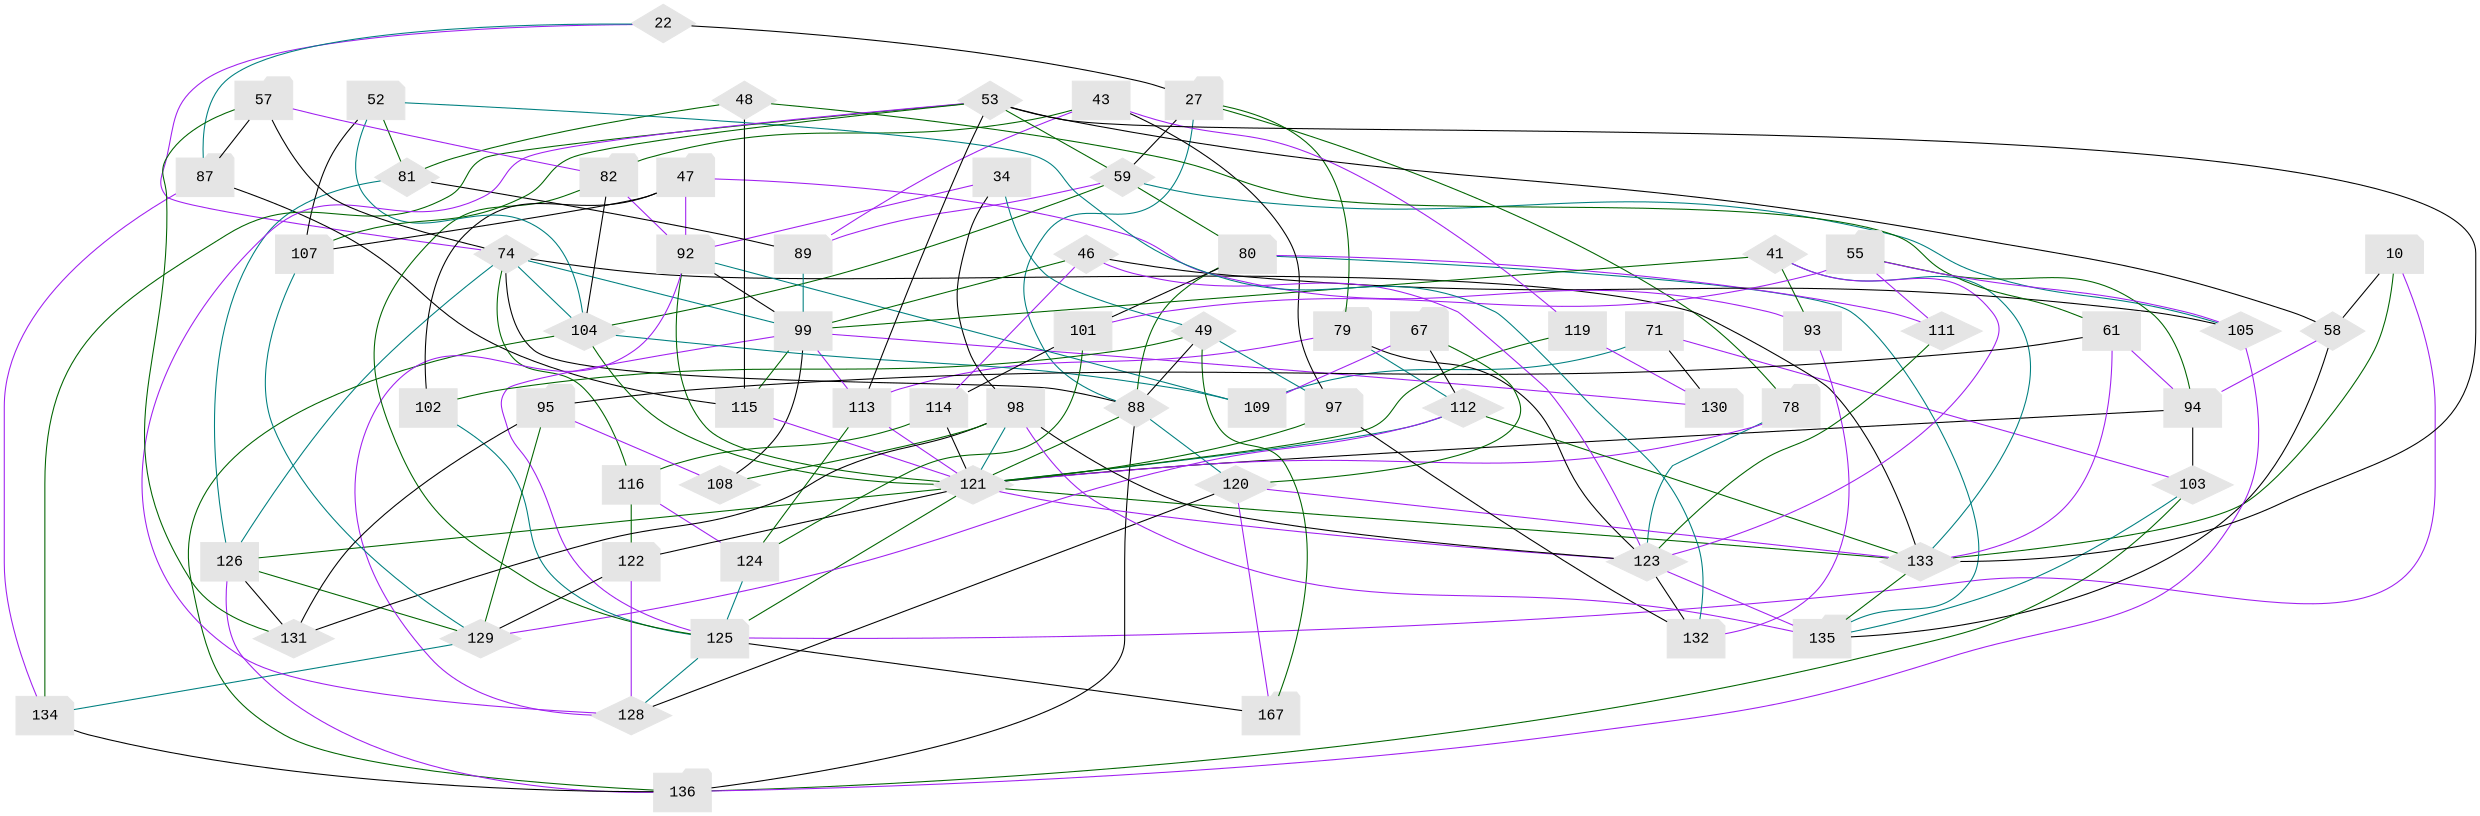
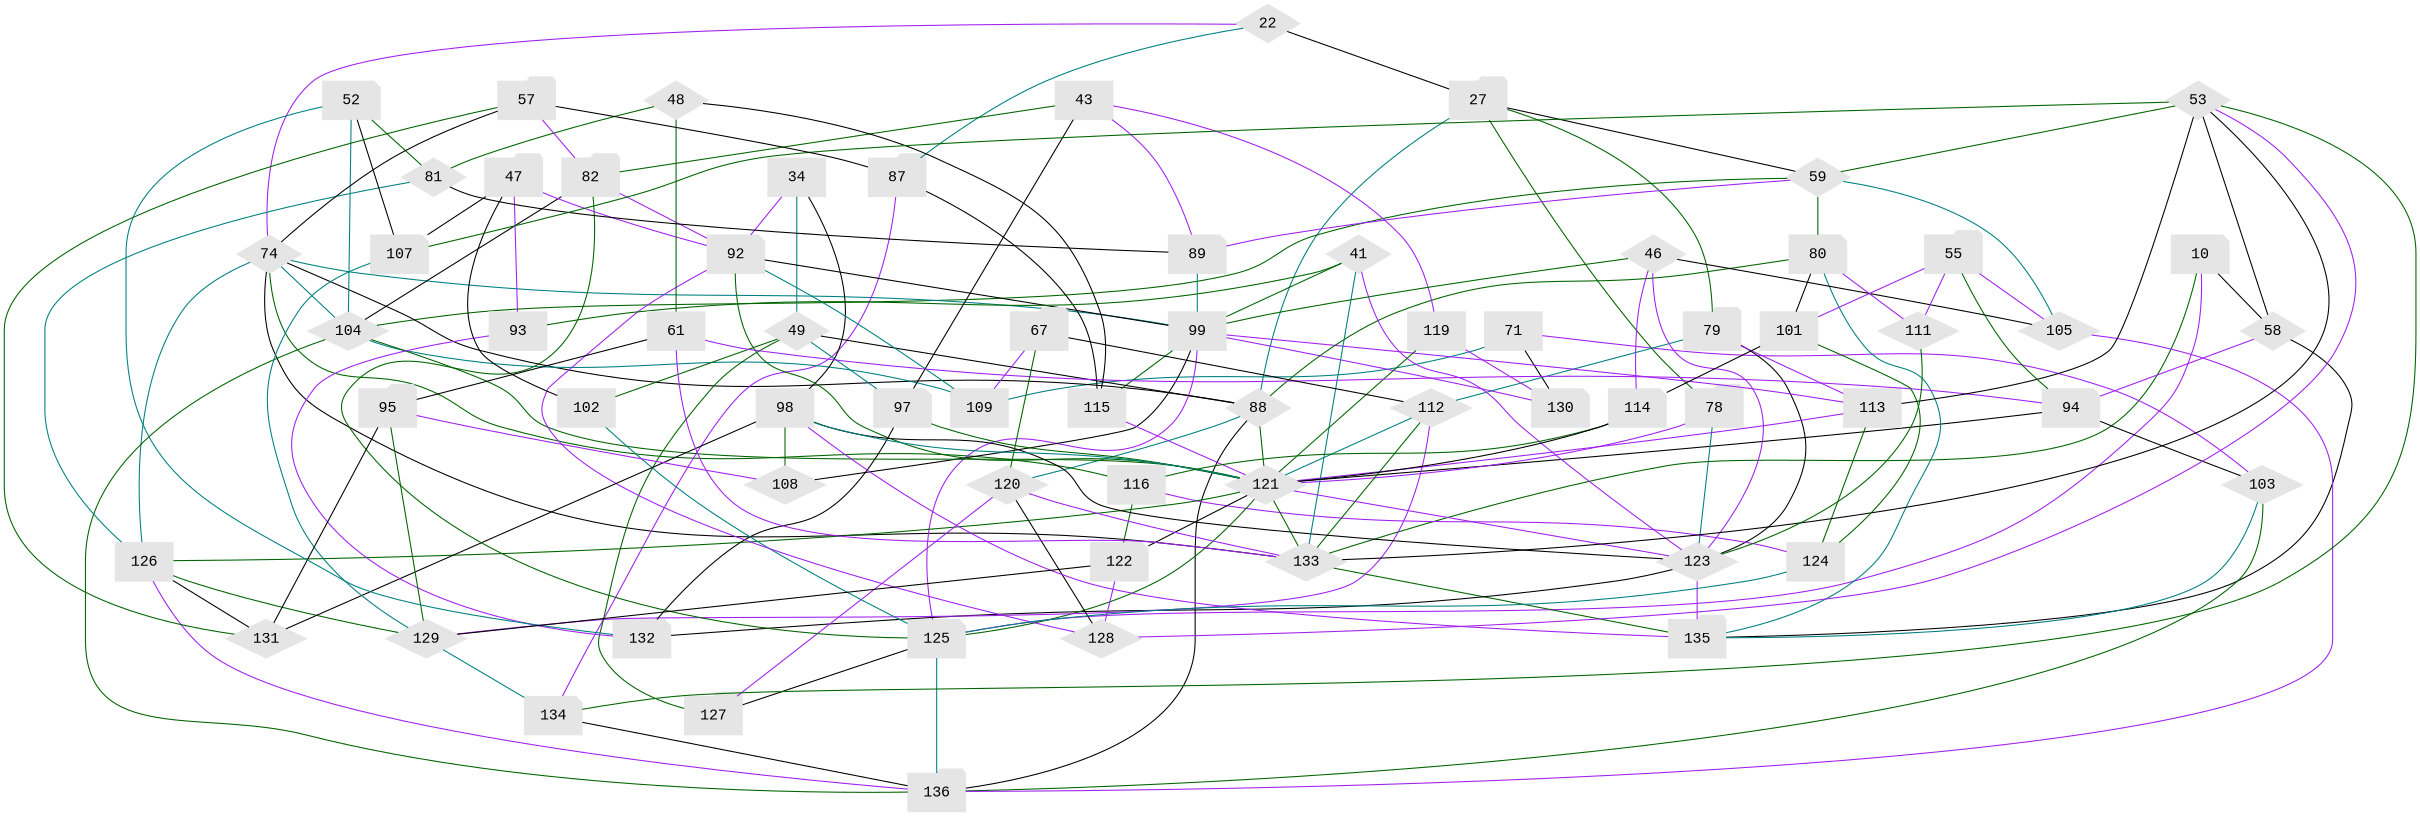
edge "125" -- "128": now "125" -- "136"
node "167": label "167" -> "127"
